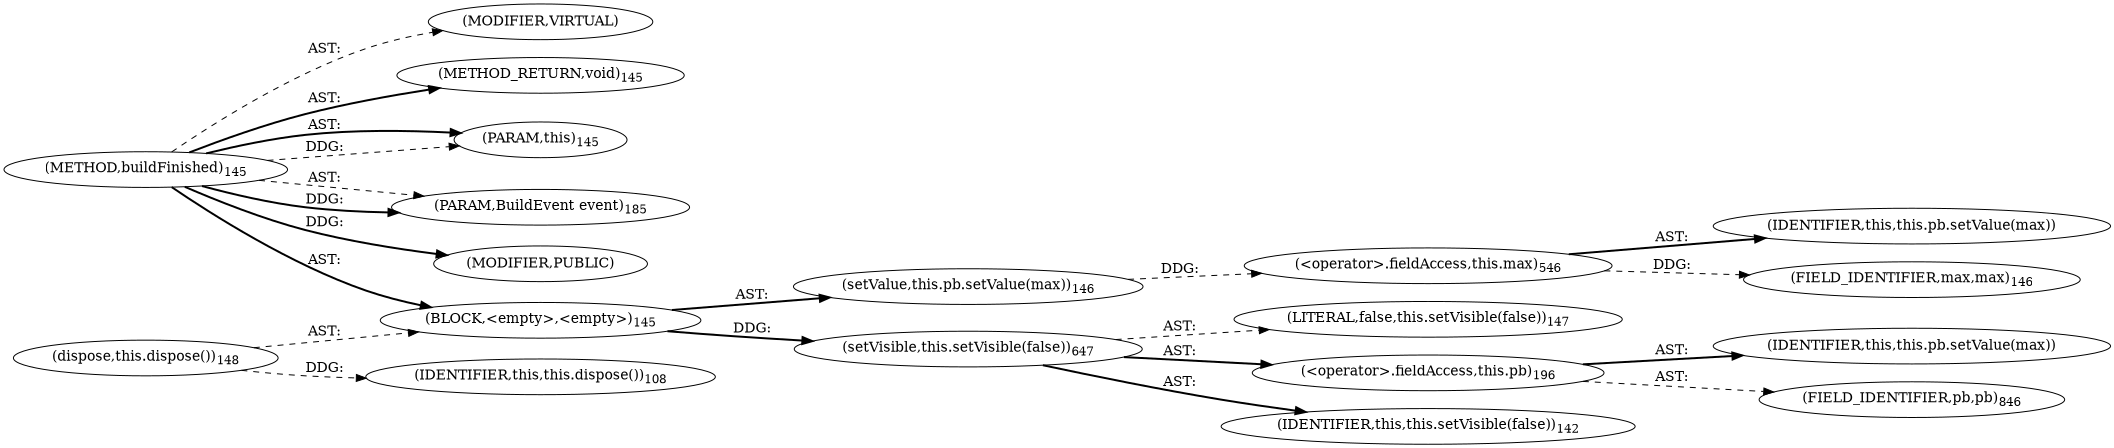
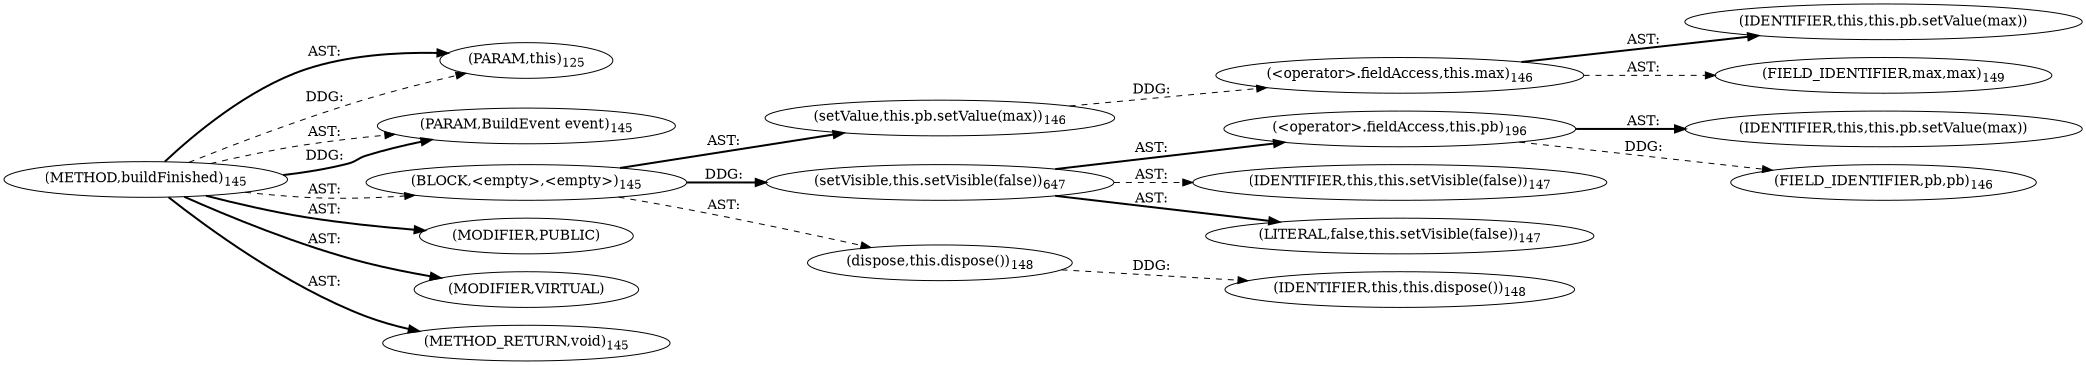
edge "(METHOD,buildFinished)" -> "(MODIFIER,VIRTUAL)": style dashed -> bold
node "(PARAM,this)": text "145" -> "125"
node "(PARAM,BuildEvent event)": text "185" -> "145"
edge "(METHOD,buildFinished)" -> "(MODIFIER,PUBLIC)": label "DDG: " -> "AST: "
edge "(METHOD,buildFinished)" -> "(BLOCK,<empty>,<empty>)": style bold -> dashed
node "(<operator>.fieldAccess,this.max)": text "546" -> "146"
edge "(<operator>.fieldAccess,this.max)" -> "(FIELD_IDENTIFIER,max,max)": label "DDG: " -> "AST: "
node "(FIELD_IDENTIFIER,max,max)": text "146" -> "149"
edge "(setVisible,this.setVisible(false))" -> "(LITERAL,false,this.setVisible(false))": style dashed -> bold
edge "(dispose,this.dispose())" -> "(BLOCK,<empty>,<empty>)": reversed
node "(IDENTIFIER,this,this.dispose())": text "108" -> "148"
edge "(<operator>.fieldAccess,this.pb)" -> "(FIELD_IDENTIFIER,pb,pb)": label "AST: " -> "DDG: "
edge "(setVisible,this.setVisible(false))" -> "(IDENTIFIER,this,this.setVisible(false))": style bold -> dashed
node "(FIELD_IDENTIFIER,pb,pb)": text "846" -> "146"
node "(IDENTIFIER,this,this.setVisible(false))": text "142" -> "147"
